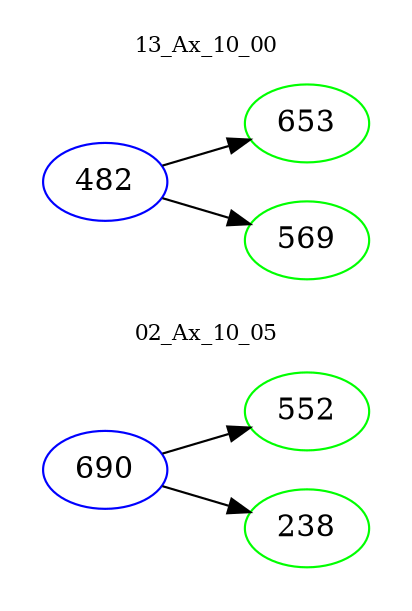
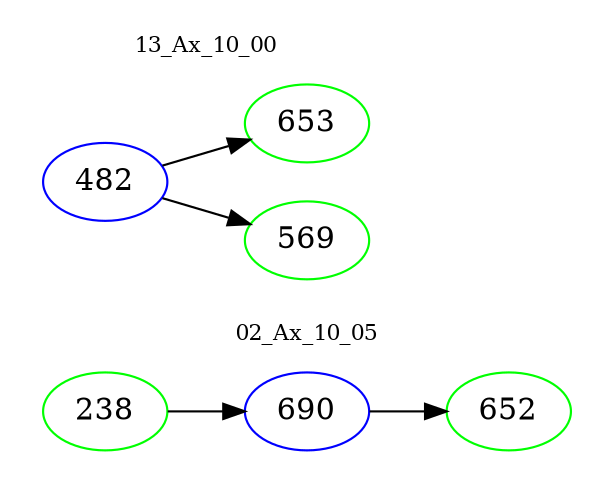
node "552": label "552" -> "652"
edge "690" -> "238": reversed
